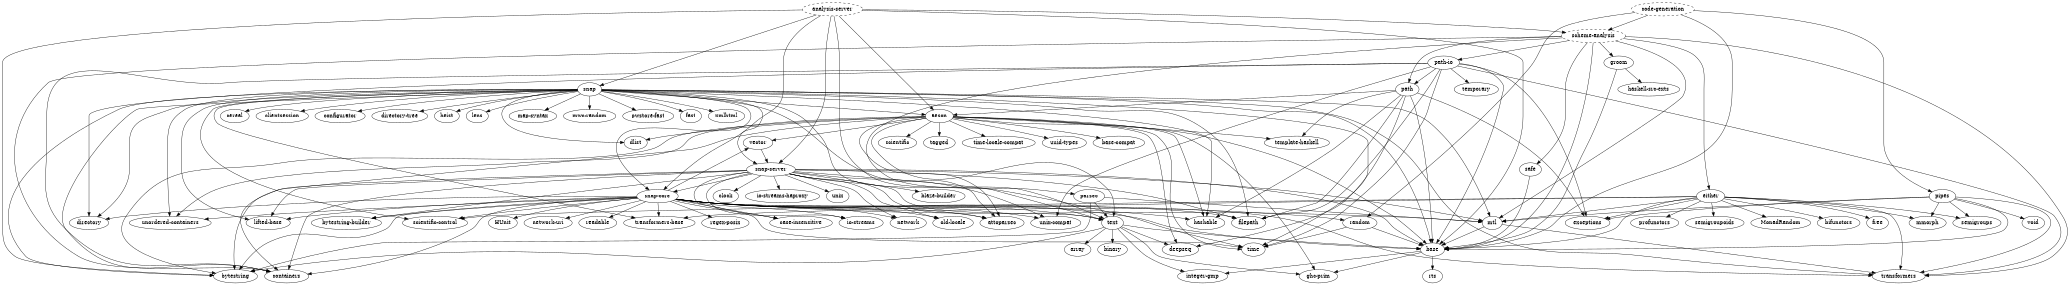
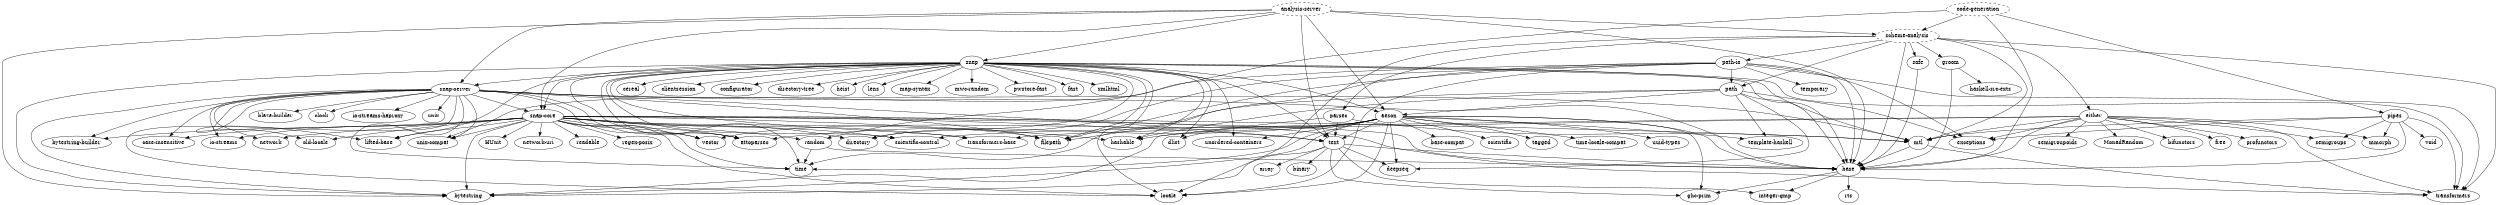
edge "vector" -> "snap-server": reversed
edge "snap-core" -> "unordered-containers": removed
node "containers": label "containers" -> "locale"
